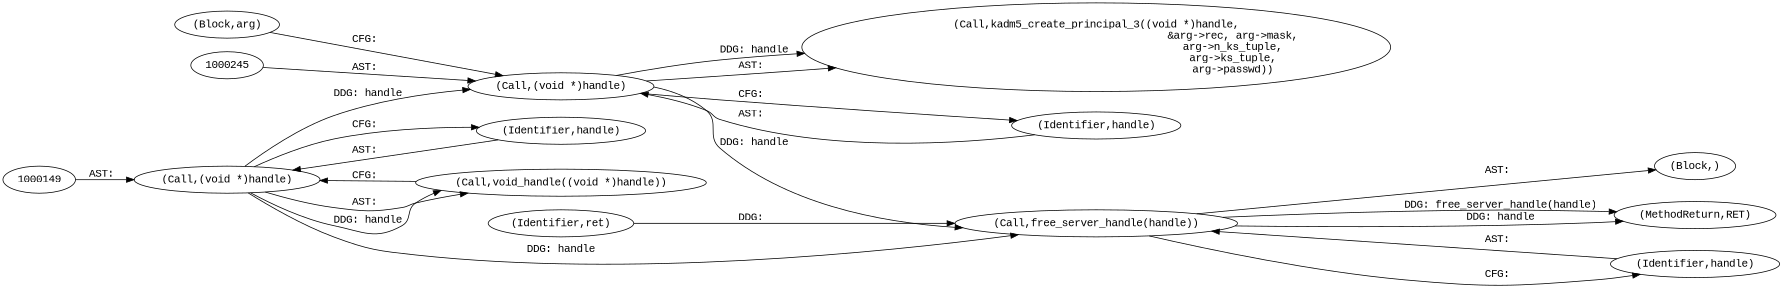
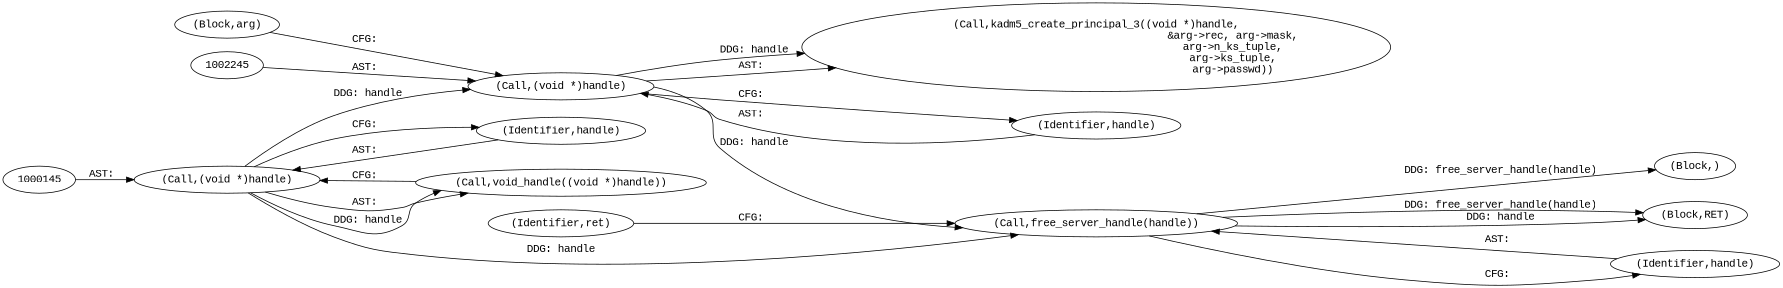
node "1000245": label "1000245" -> "1002245"
edge "(Call,free_server_handle(handle))" -> "(Block,)": label "AST: " -> "DDG: free_server_handle(handle)"
node "1000149": label "1000149" -> "1000145"
node "(MethodReturn,RET)": label "(MethodReturn,RET)" -> "(Block,RET)"
edge "(Identifier,ret)" -> "(Call,free_server_handle(handle))": label "DDG: " -> "CFG: "
